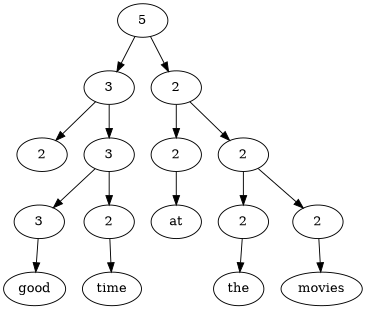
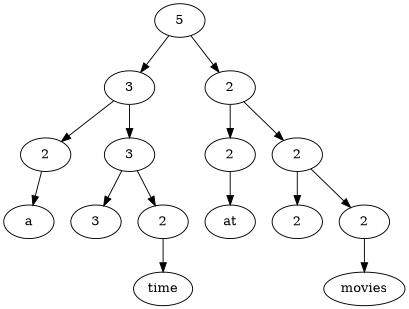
node "a": added
node "good": removed
node "the": removed
